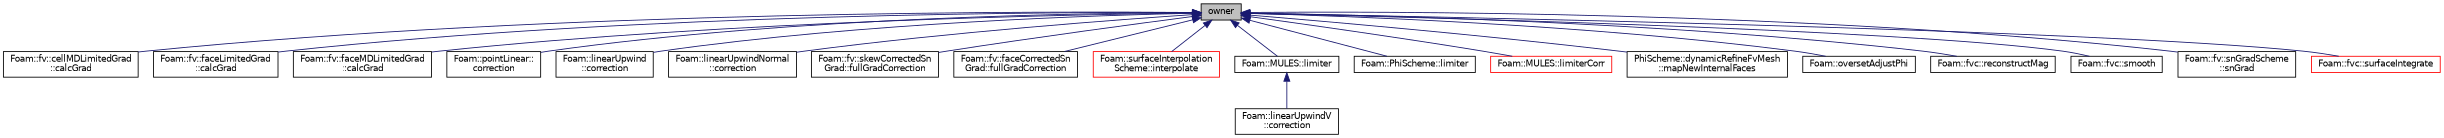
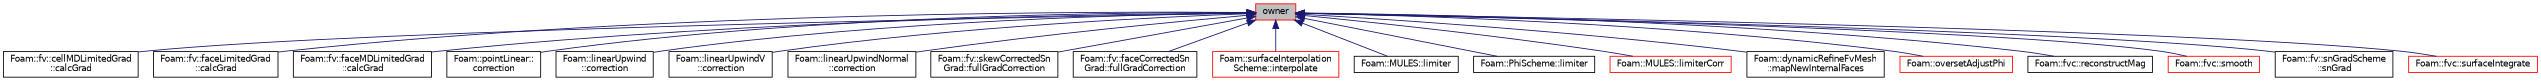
node "owner": color black -> red
node "PhiScheme::dynamicRefineFvMesh ::mapNewInternalFaces": label "PhiScheme::dynamicRefineFvMesh ::mapNewInternalFaces" -> "Foam::dynamicRefineFvMesh ::mapNewInternalFaces"
node "Foam::oversetAdjustPhi": color black -> red
node "Foam::fvc::smooth": color black -> red
edge "Foam::linearUpwindV ::correction" -> "Foam::MULES::limiter": now "Foam::linearUpwindV ::correction" -> "owner"
